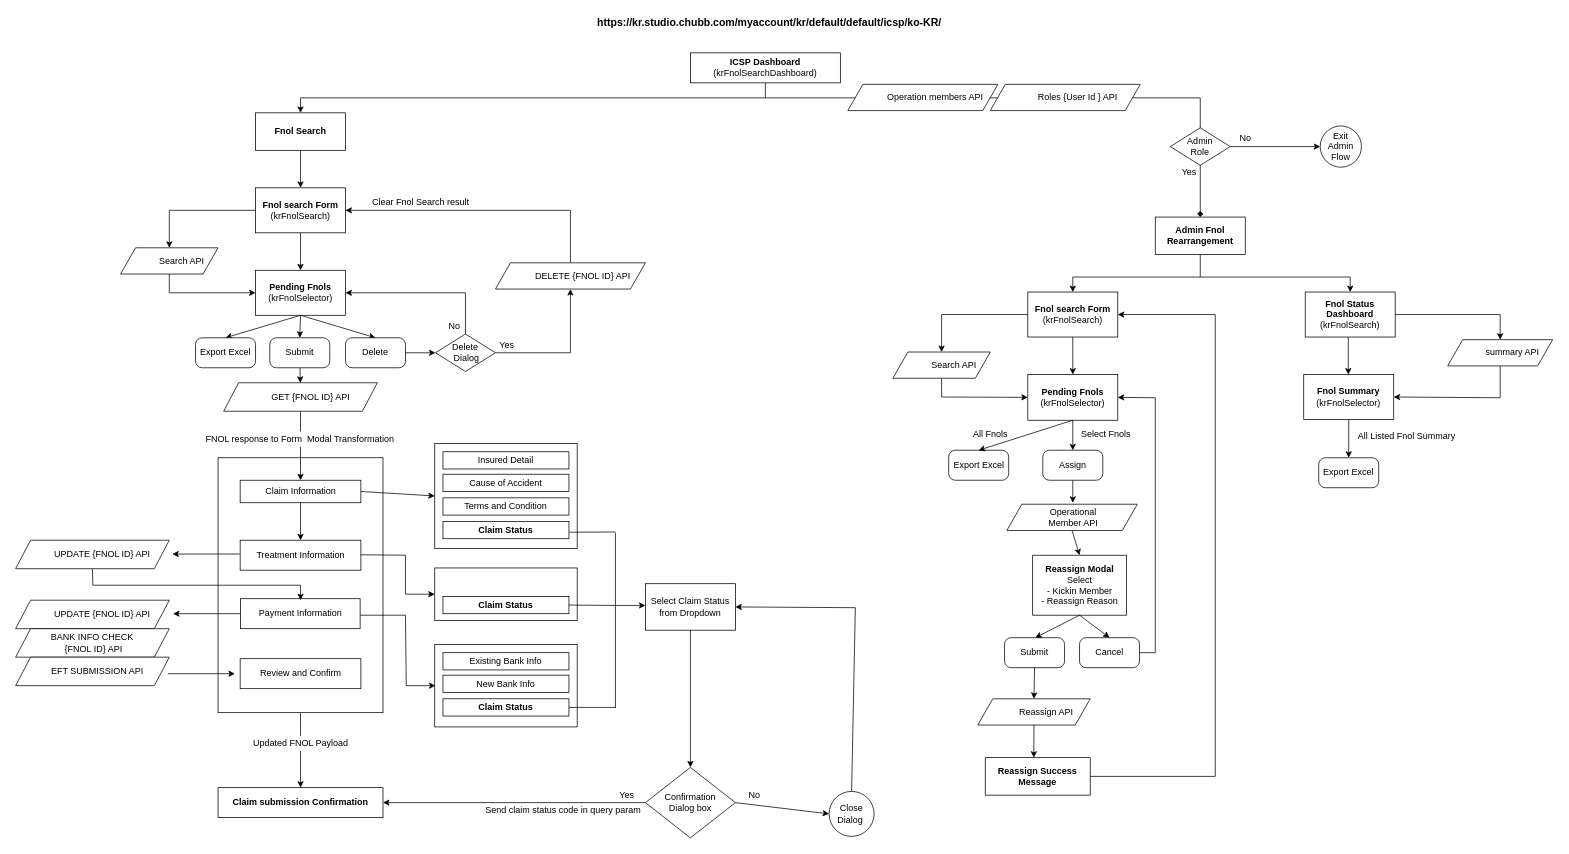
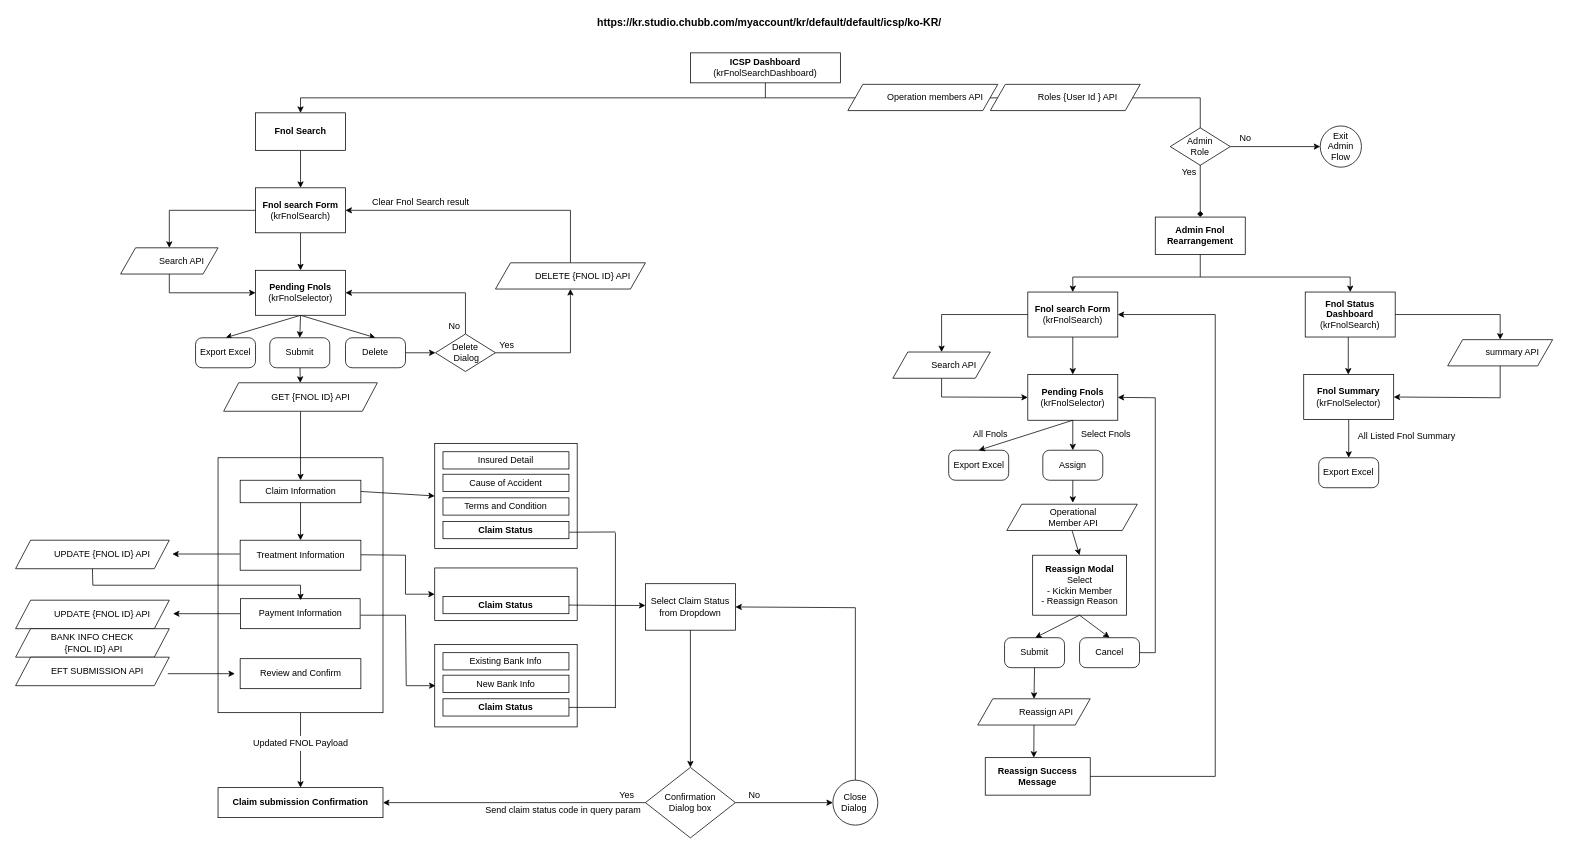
node "FNOL response to Form Modal Transformation": removed
node "Close Dialog": moved (852, 814) -> (855, 803)
